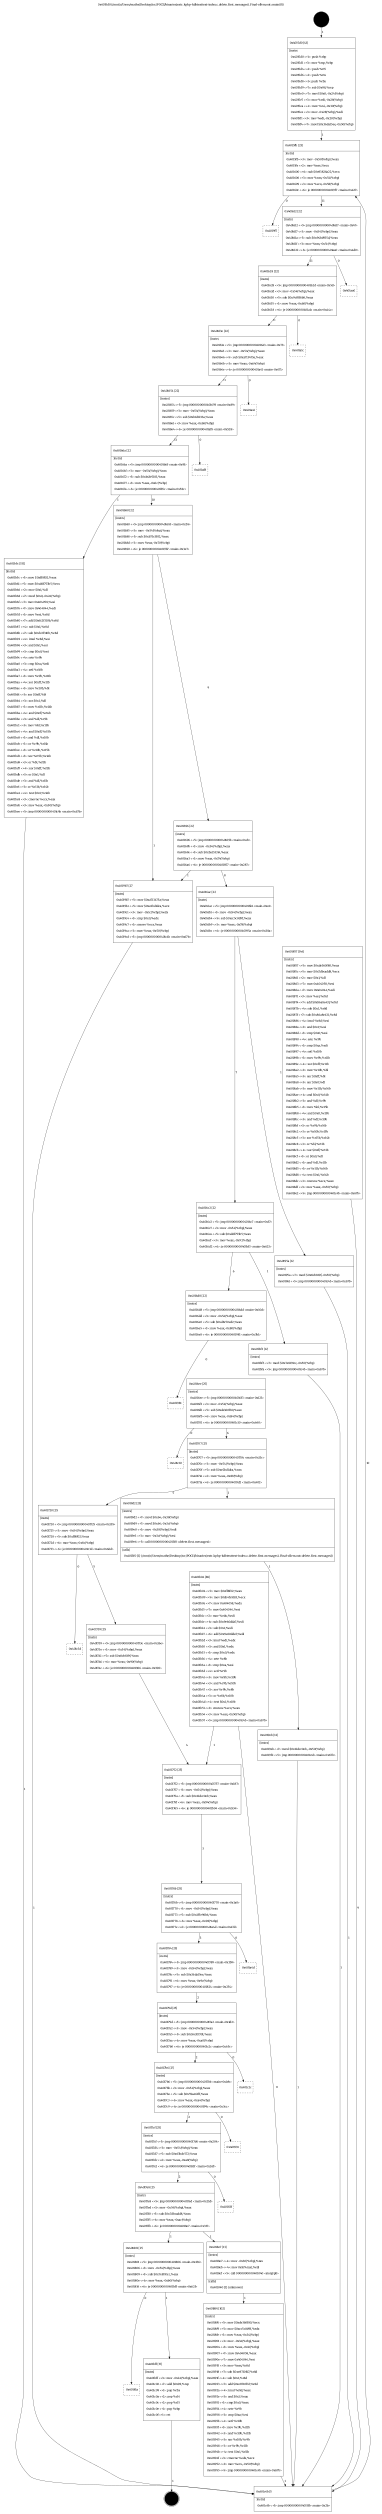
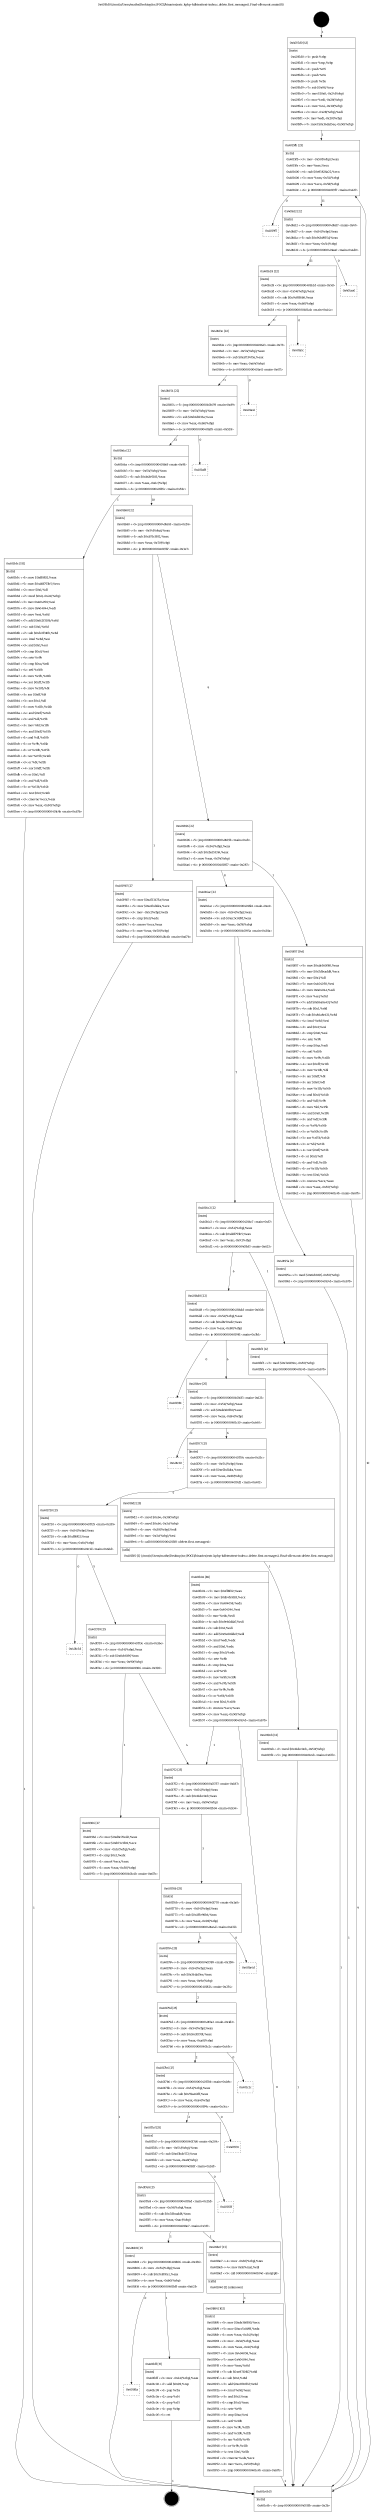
edge "0x401696 [22]" -> "0x4019b7 [27]": now "0x401696 [22]" -> "0x401857 [144]"
edge "0x4016d8 [22]" -> "0x4016ee [25]": added, label "6"
edge "0x401707 [25]" -> "0x4019d2 [25]": removed, label "1"
node "0x401966 [27]": added
edge "0x4017cf [25]" -> "0x4017e8 [25]": removed, label "2"
